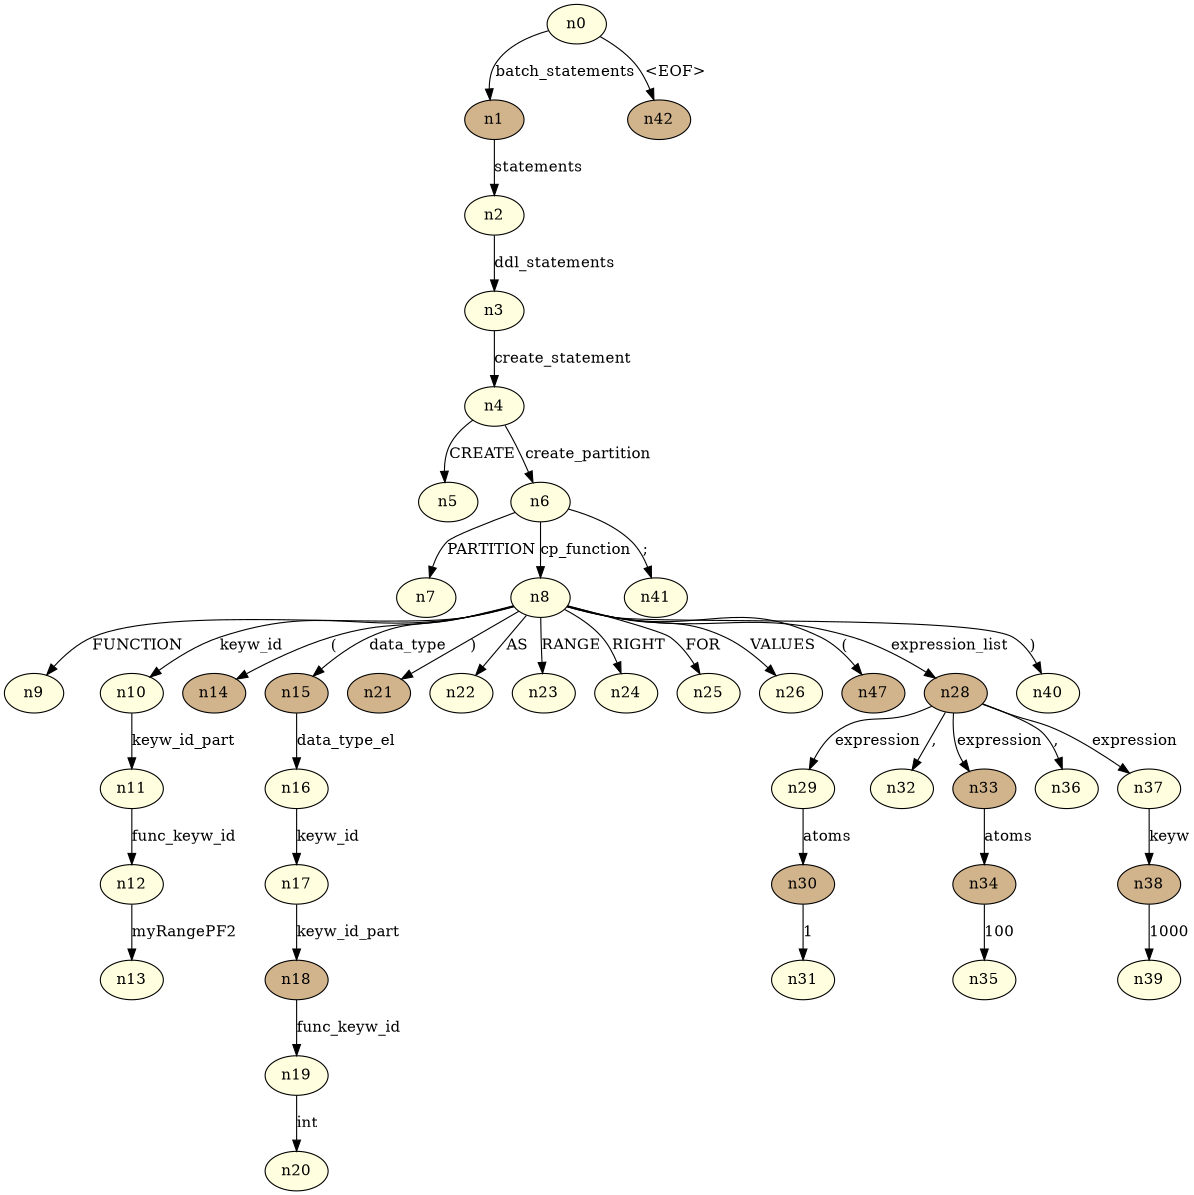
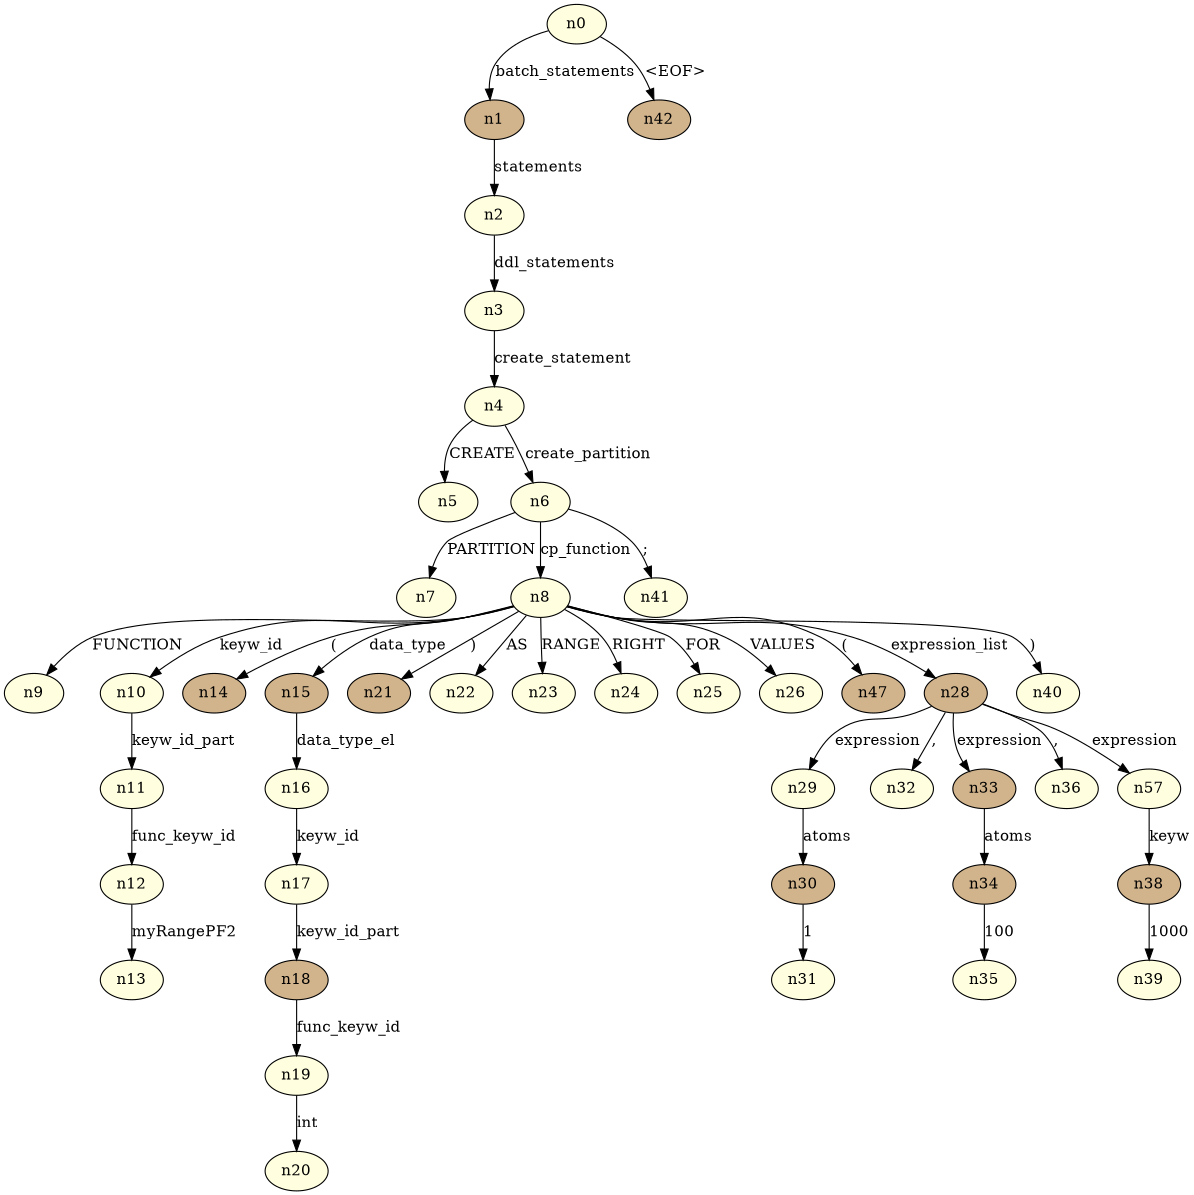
node "n37": label "n37" -> "n57"
